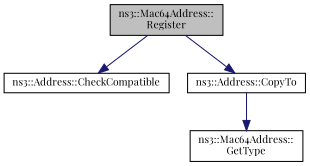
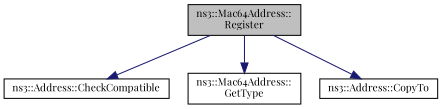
edge "ns3::Address::CopyTo" -> "ns3::Mac64Address:: GetType": now "ns3::Mac64Address:: Register" -> "ns3::Mac64Address:: GetType"
